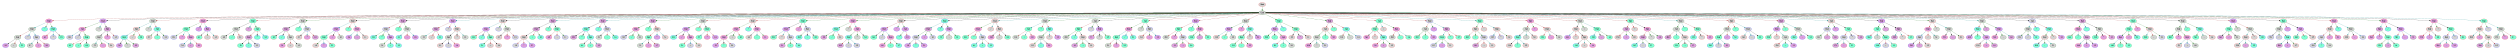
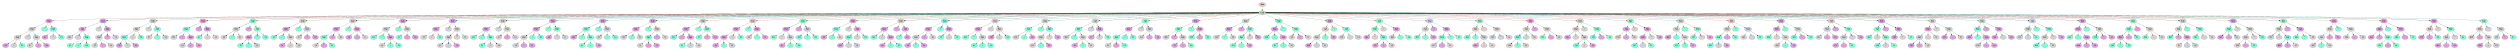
node "7.6": fillcolor plum -> aquamarine
